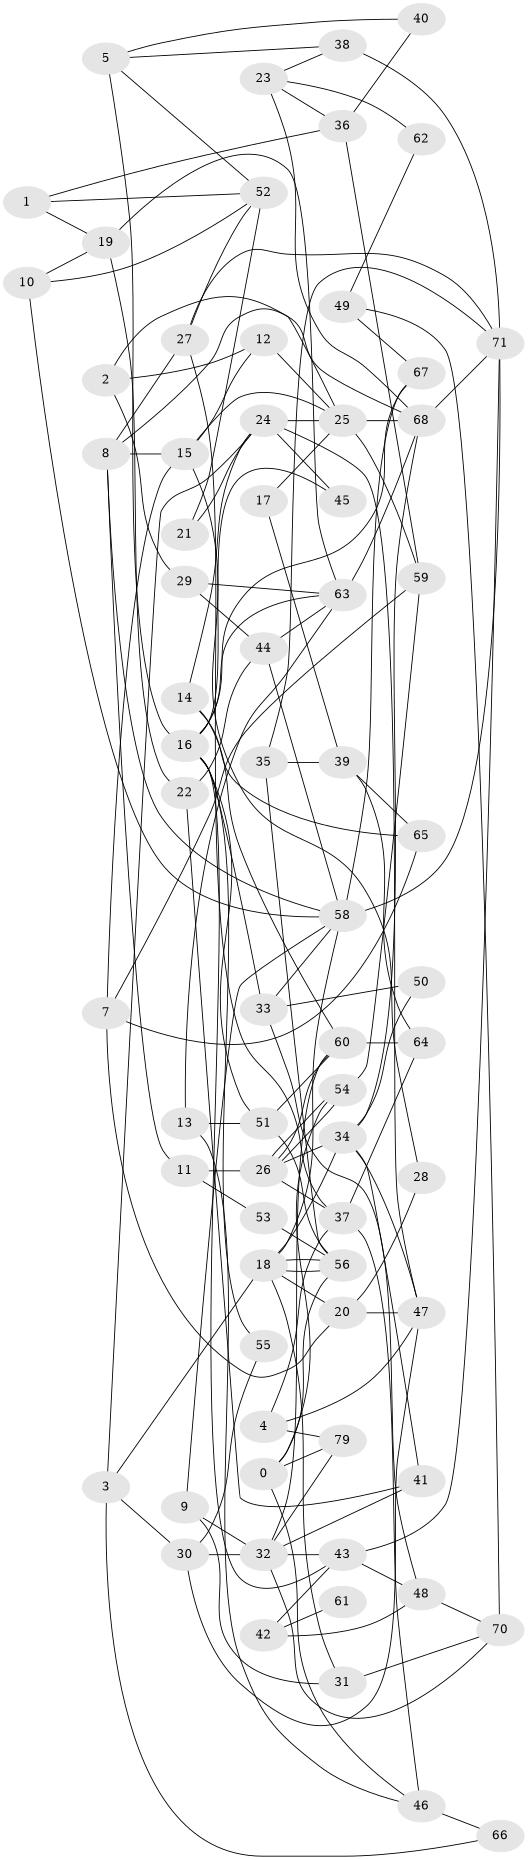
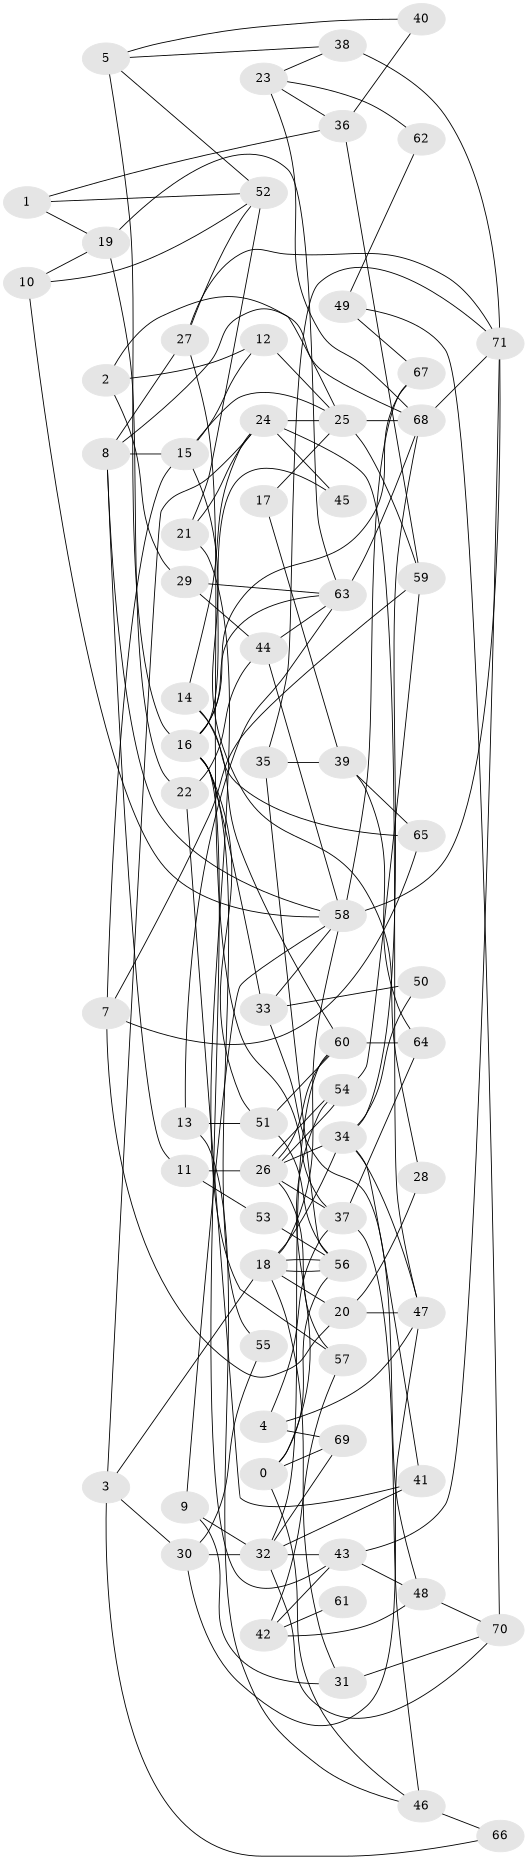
node "57": added
node "79": label "79" -> "69"
